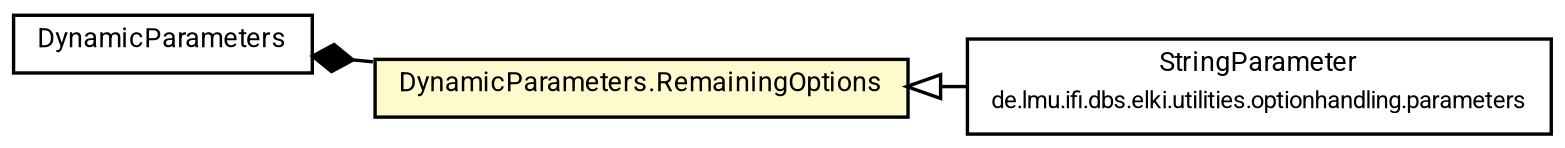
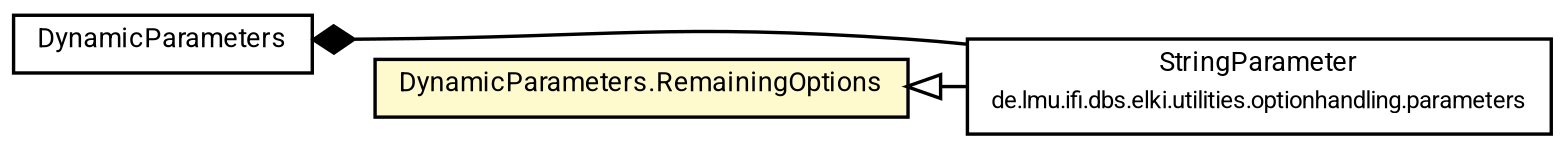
edge "DynamicParameters.RemainingOptions" -> "DynamicParameters": now "StringParameter" -> "DynamicParameters"
